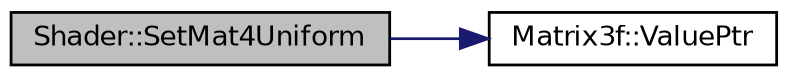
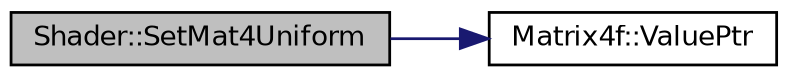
node "Matrix3f::ValuePtr": label "Matrix3f::ValuePtr" -> "Matrix4f::ValuePtr"
